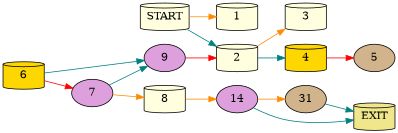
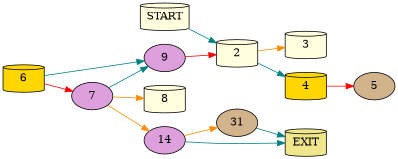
node "1": removed
edge "8" -> "14": now "7" -> "14"
